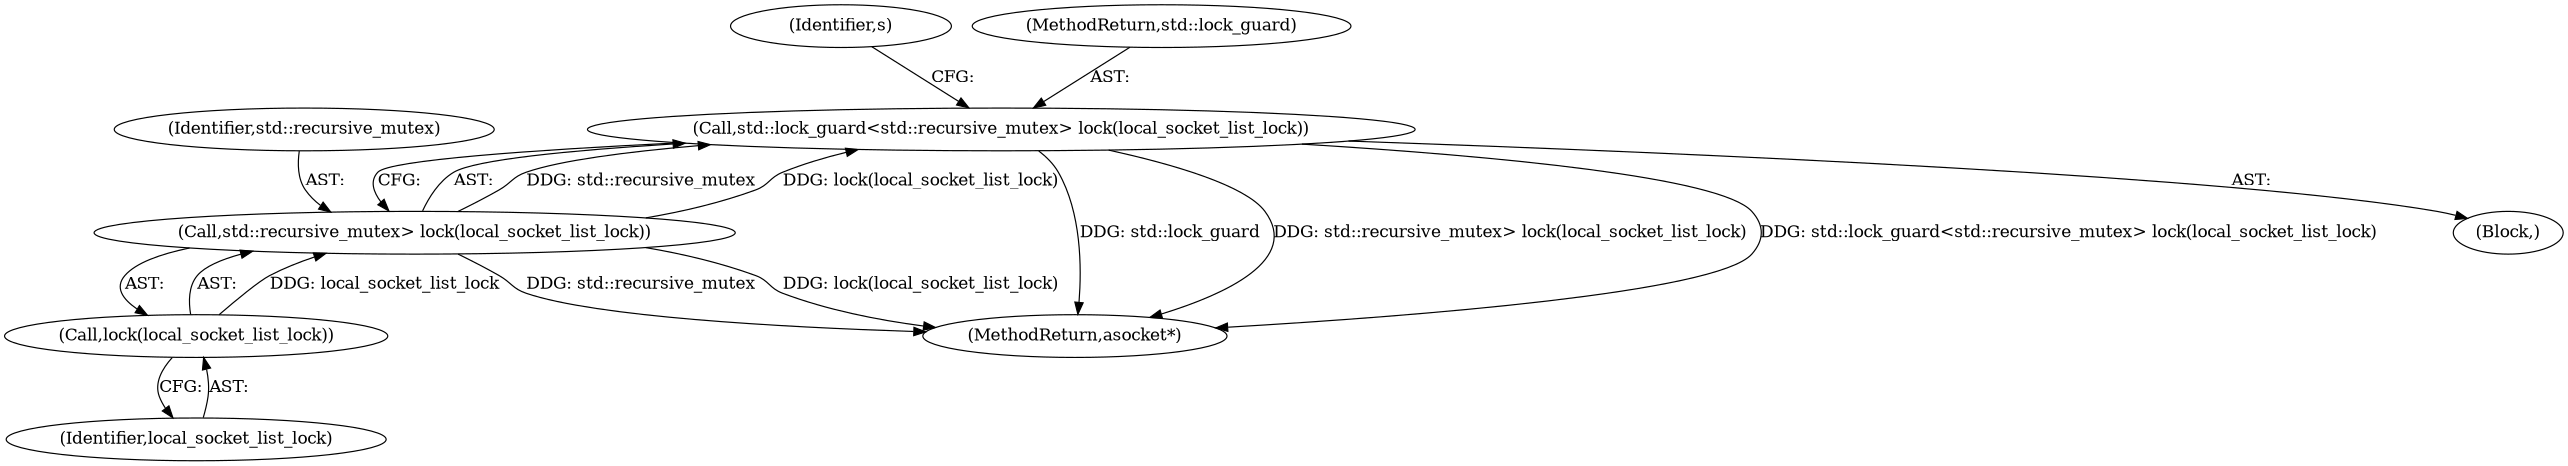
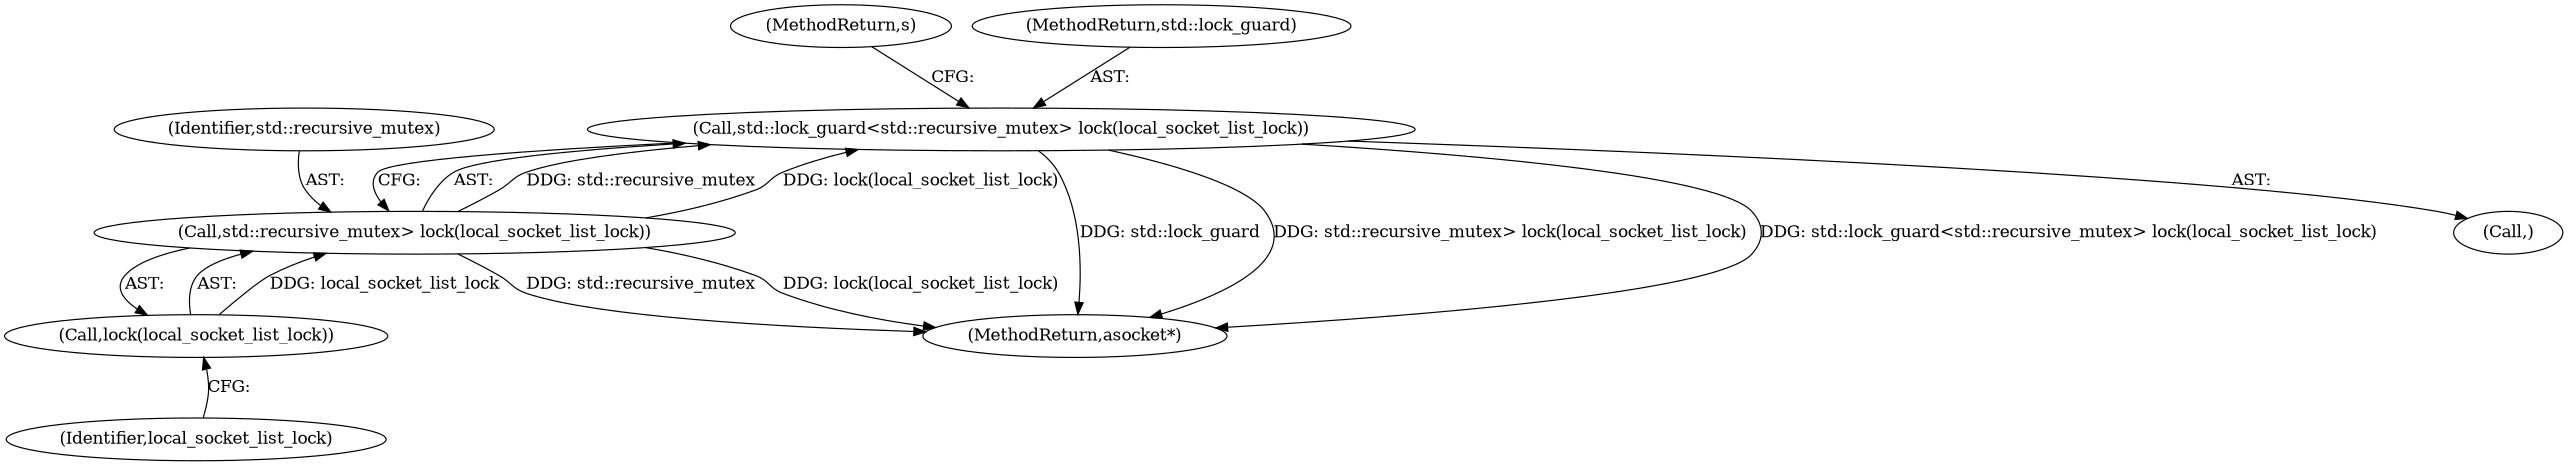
node "(Identifier,s)": label "(Identifier,s)" -> "(MethodReturn,s)"
node "(Block,)": label "(Block,)" -> "(Call,)"
edge "(Call,lock(local_socket_list_lock))" -> "(Identifier,local_socket_list_lock)": removed, label "CFG:"
edge "(Identifier,local_socket_list_lock)" -> "(Call,lock(local_socket_list_lock))": label "AST: " -> "CFG: "
